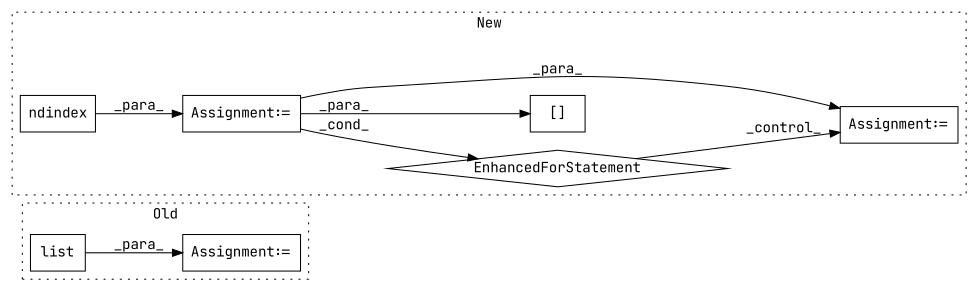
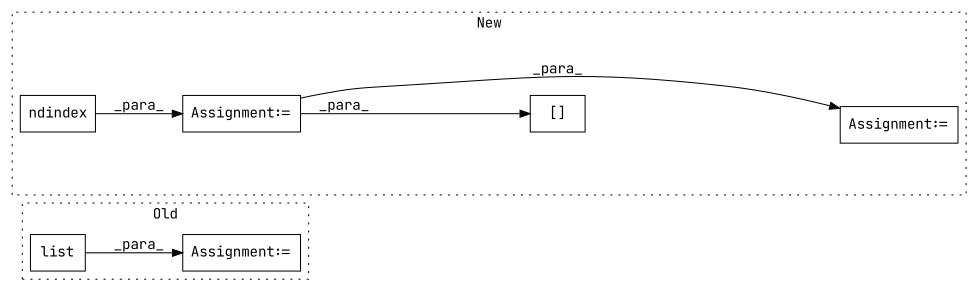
node "EnhancedForStatement": removed
